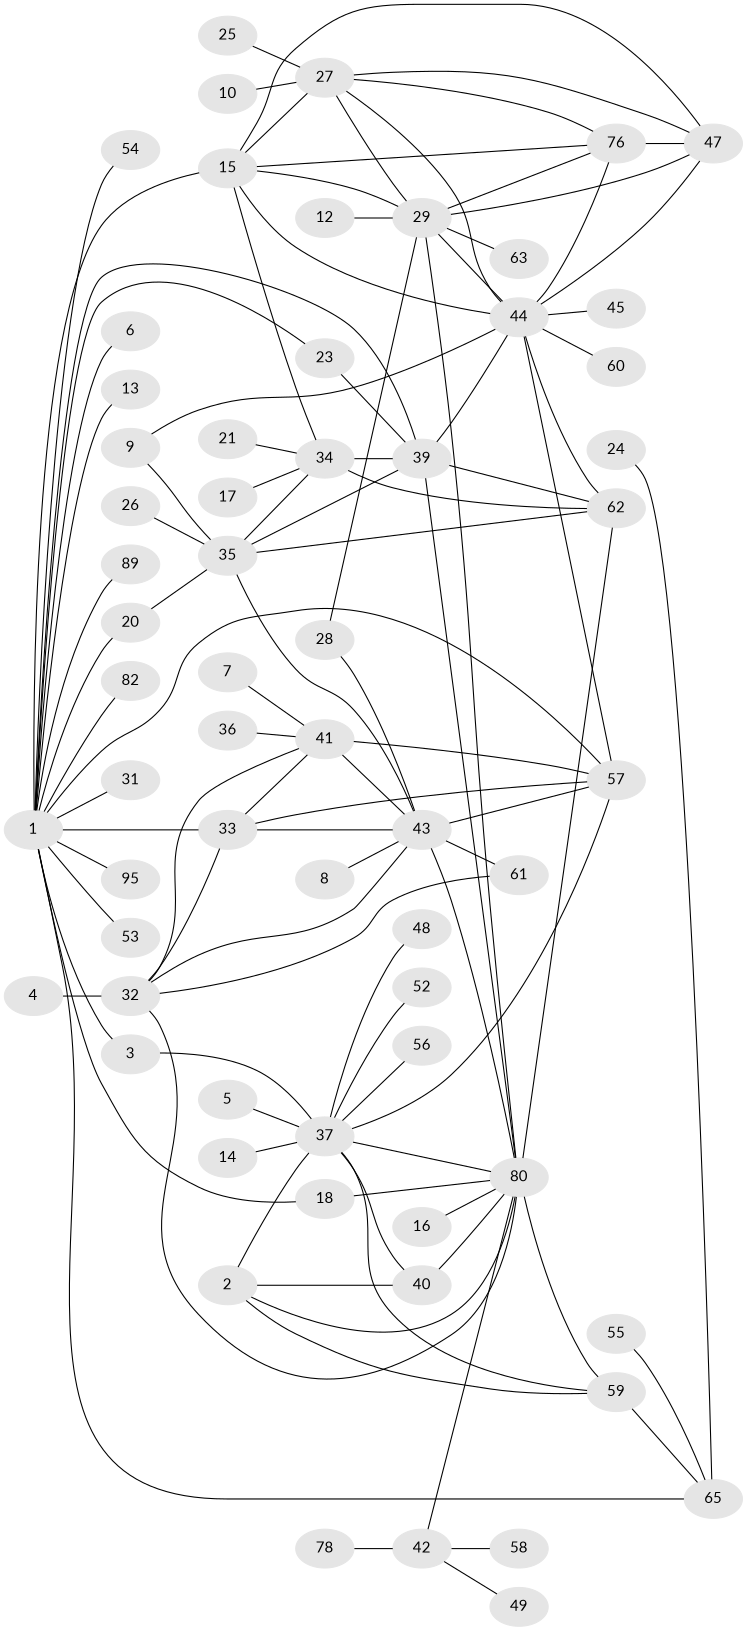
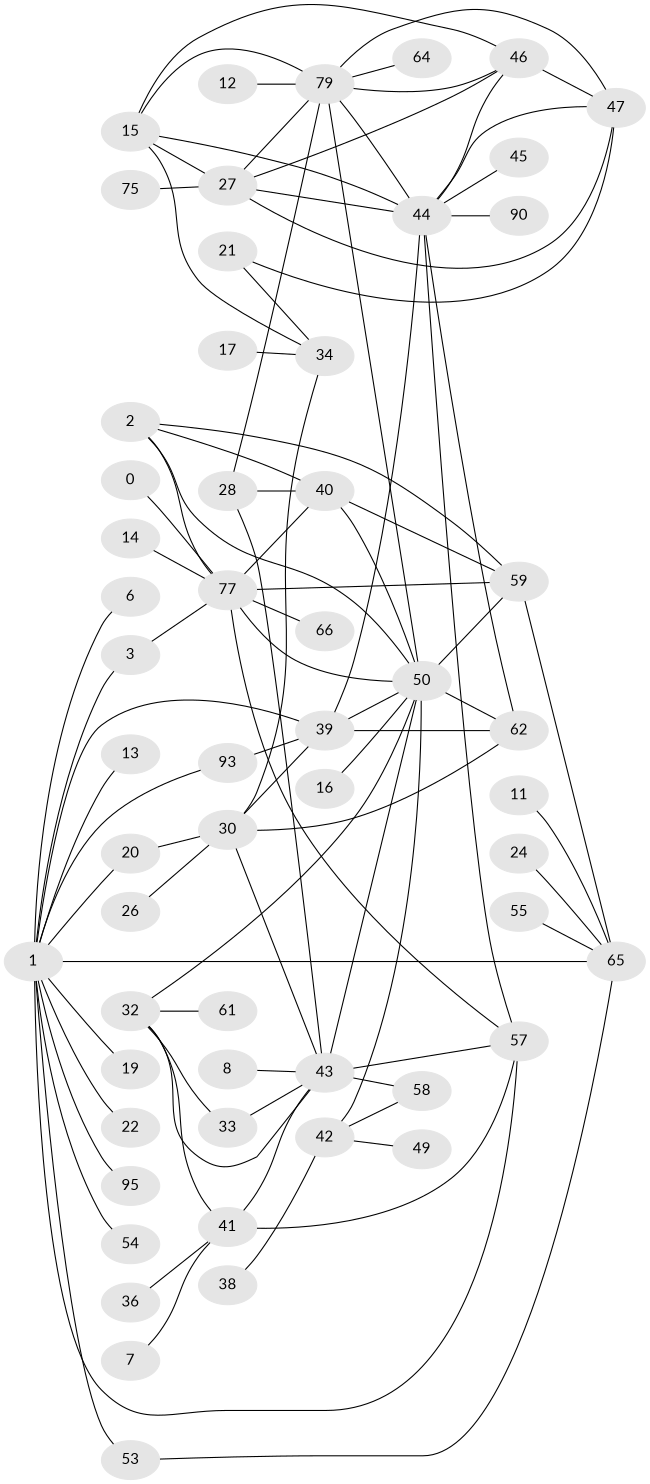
edge "47" -- "15": now "47" -- "21"
node "25": label "25" -> "75"
node "10": removed
node "76": label "76" -> "46"
node "29": label "29" -> "79"
node "63": label "63" -> "64"
node "23": label "23" -> "93"
node "60": label "60" -> "90"
node "9": removed
edge "15" -- "1": removed
edge "34" -- "39": removed
edge "28" -- "40": added
edge "34" -- "62": removed
edge "40" -- "59": added
node "35": label "35" -> "30"
node "89": label "89" -> "19"
node "82": label "82" -> "22"
node "31": removed
edge "41" -- "33": removed
node "11": added
edge "57" -- "33": removed
edge "1" -- "33": removed
edge "43" -- "61": now "43" -- "58"
node "48": removed
node "52": removed
node "4": removed
node "56": label "56" -> "66"
node "5": label "5" -> "0"
node "37": label "37" -> "77"
node "80": label "80" -> "50"
node "18": removed
edge "65" -- "53": added
node "78": label "78" -> "38"
